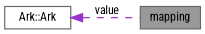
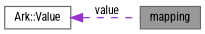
node "Ark::Ark": label "Ark::Ark" -> "Ark::Value"
